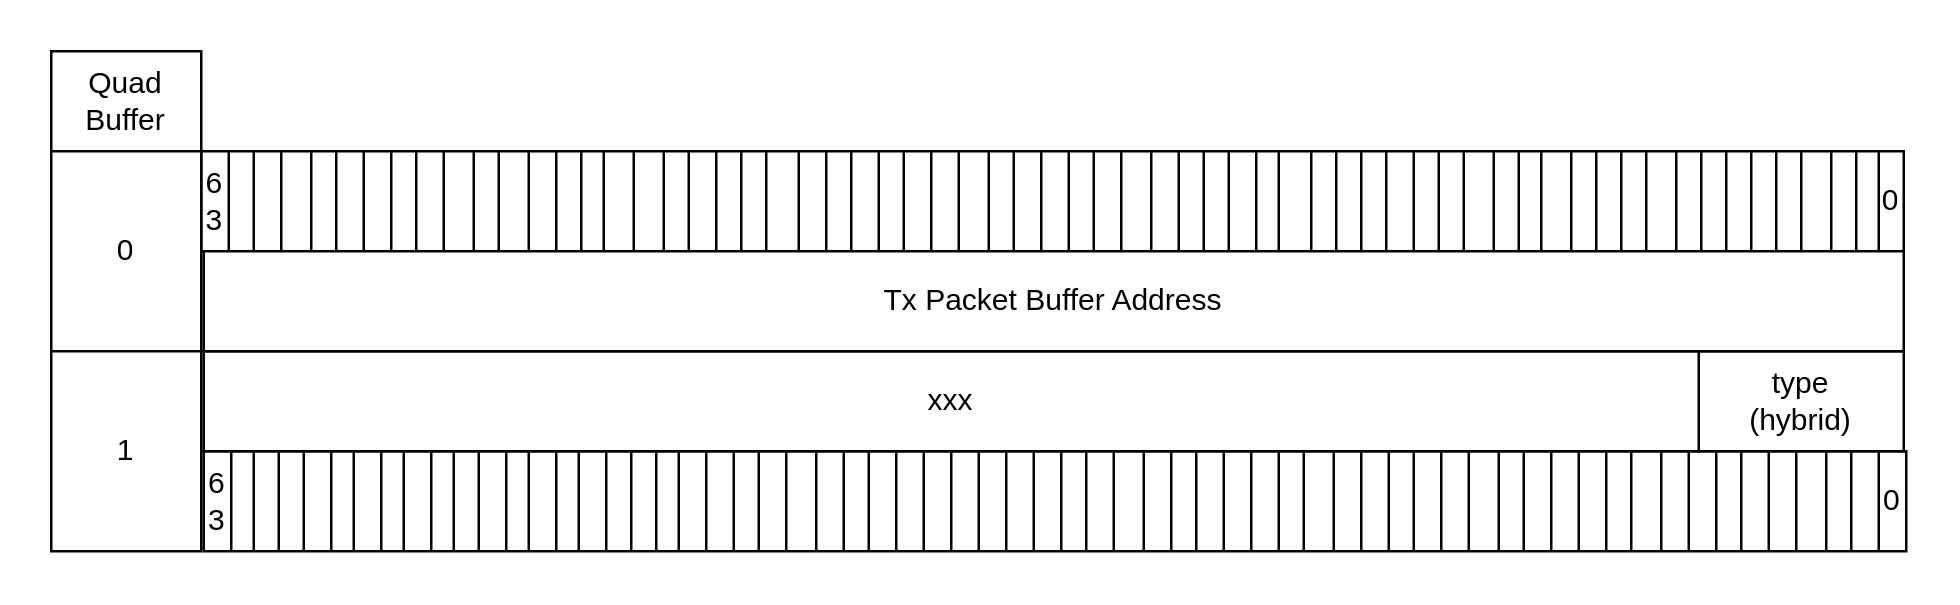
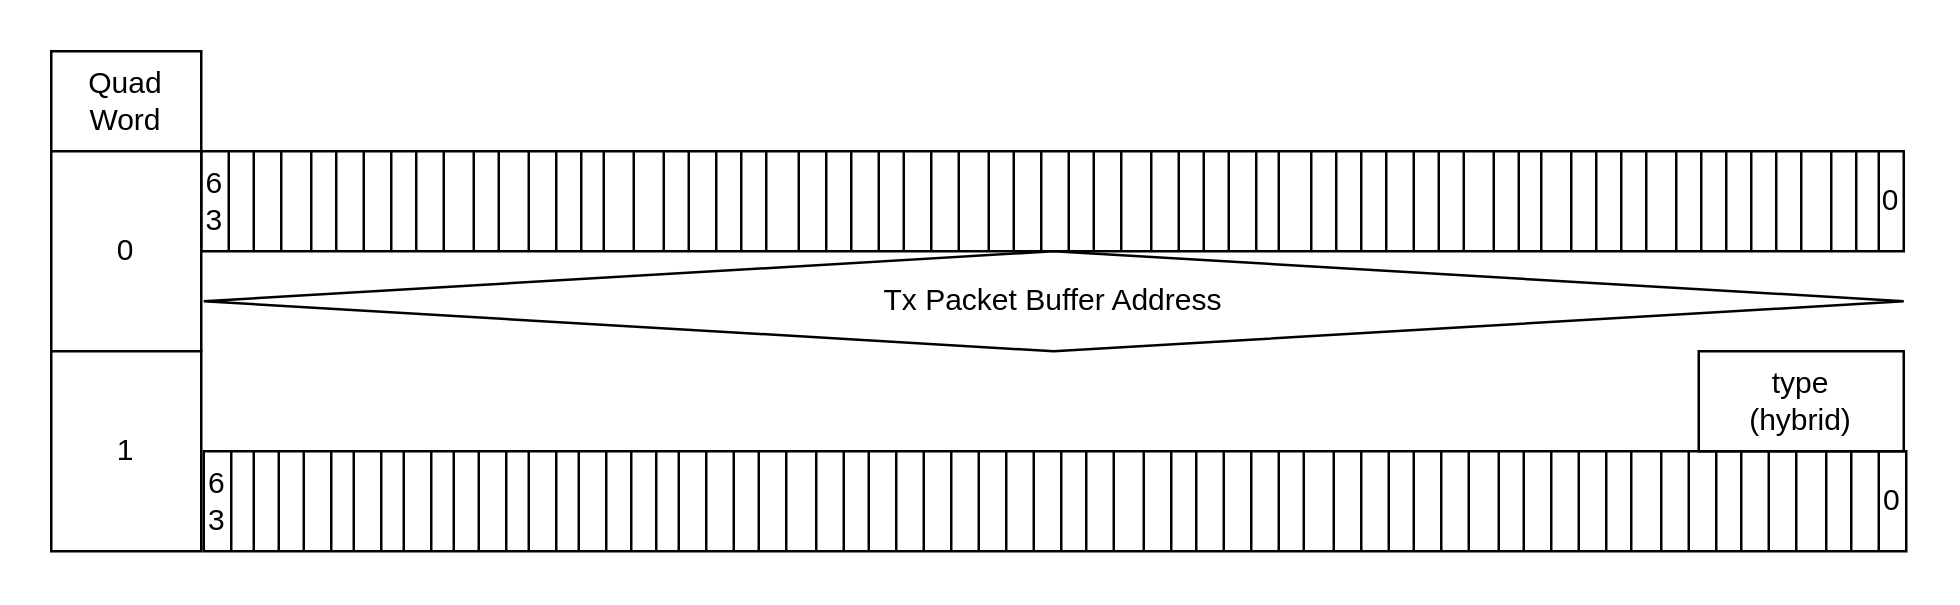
node "Quad Buffer": label "Quad Buffer" -> "Quad Word"
node "Tx Packet Buffer Address": shape rectangle -> diamond
node "xxx": removed
